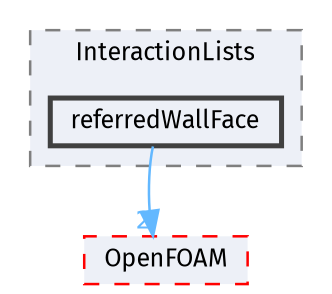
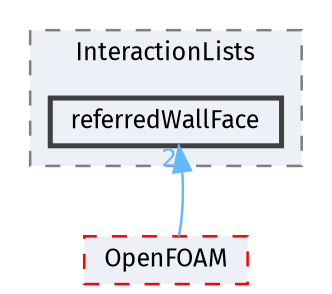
edge "referredWallFace" -> "OpenFOAM": reversed
